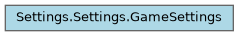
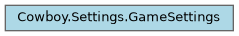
node "Settings.Settings.GameSettings": label "Settings.Settings.GameSettings" -> "Cowboy.Settings.GameSettings"
